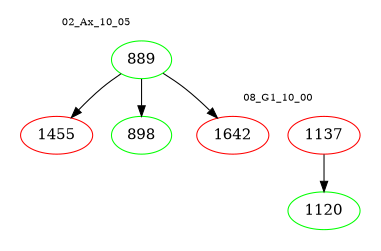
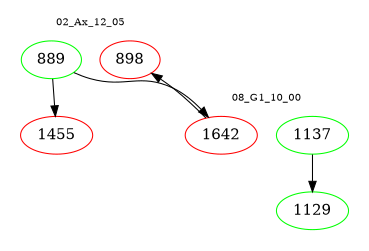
cluster "02_Ax_10_05": label "02_Ax_10_05" -> "02_Ax_12_05"
edge "889" -> "898": now "1642" -> "898"
node "898": color green -> red
node "1137": color red -> green
node "1120": label "1120" -> "1129"
